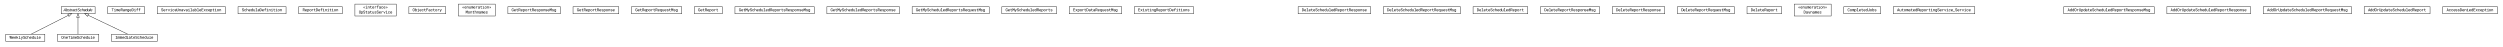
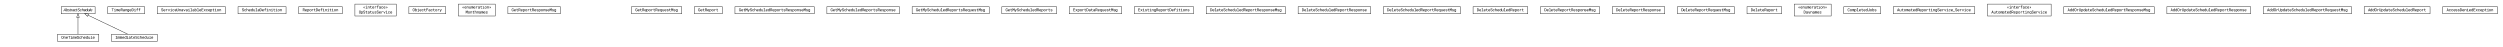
node "GetReportResponse": removed
node "DeleteScheduledReportResponseMsg": added
node "AutomatedReportingService": added
node "WeeklySchedule": removed
